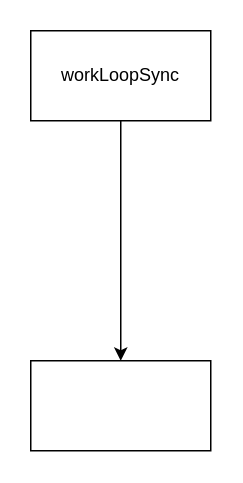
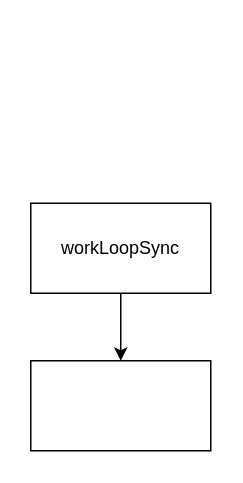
node "workLoopSync": moved (121, 76) -> (121, 248)
